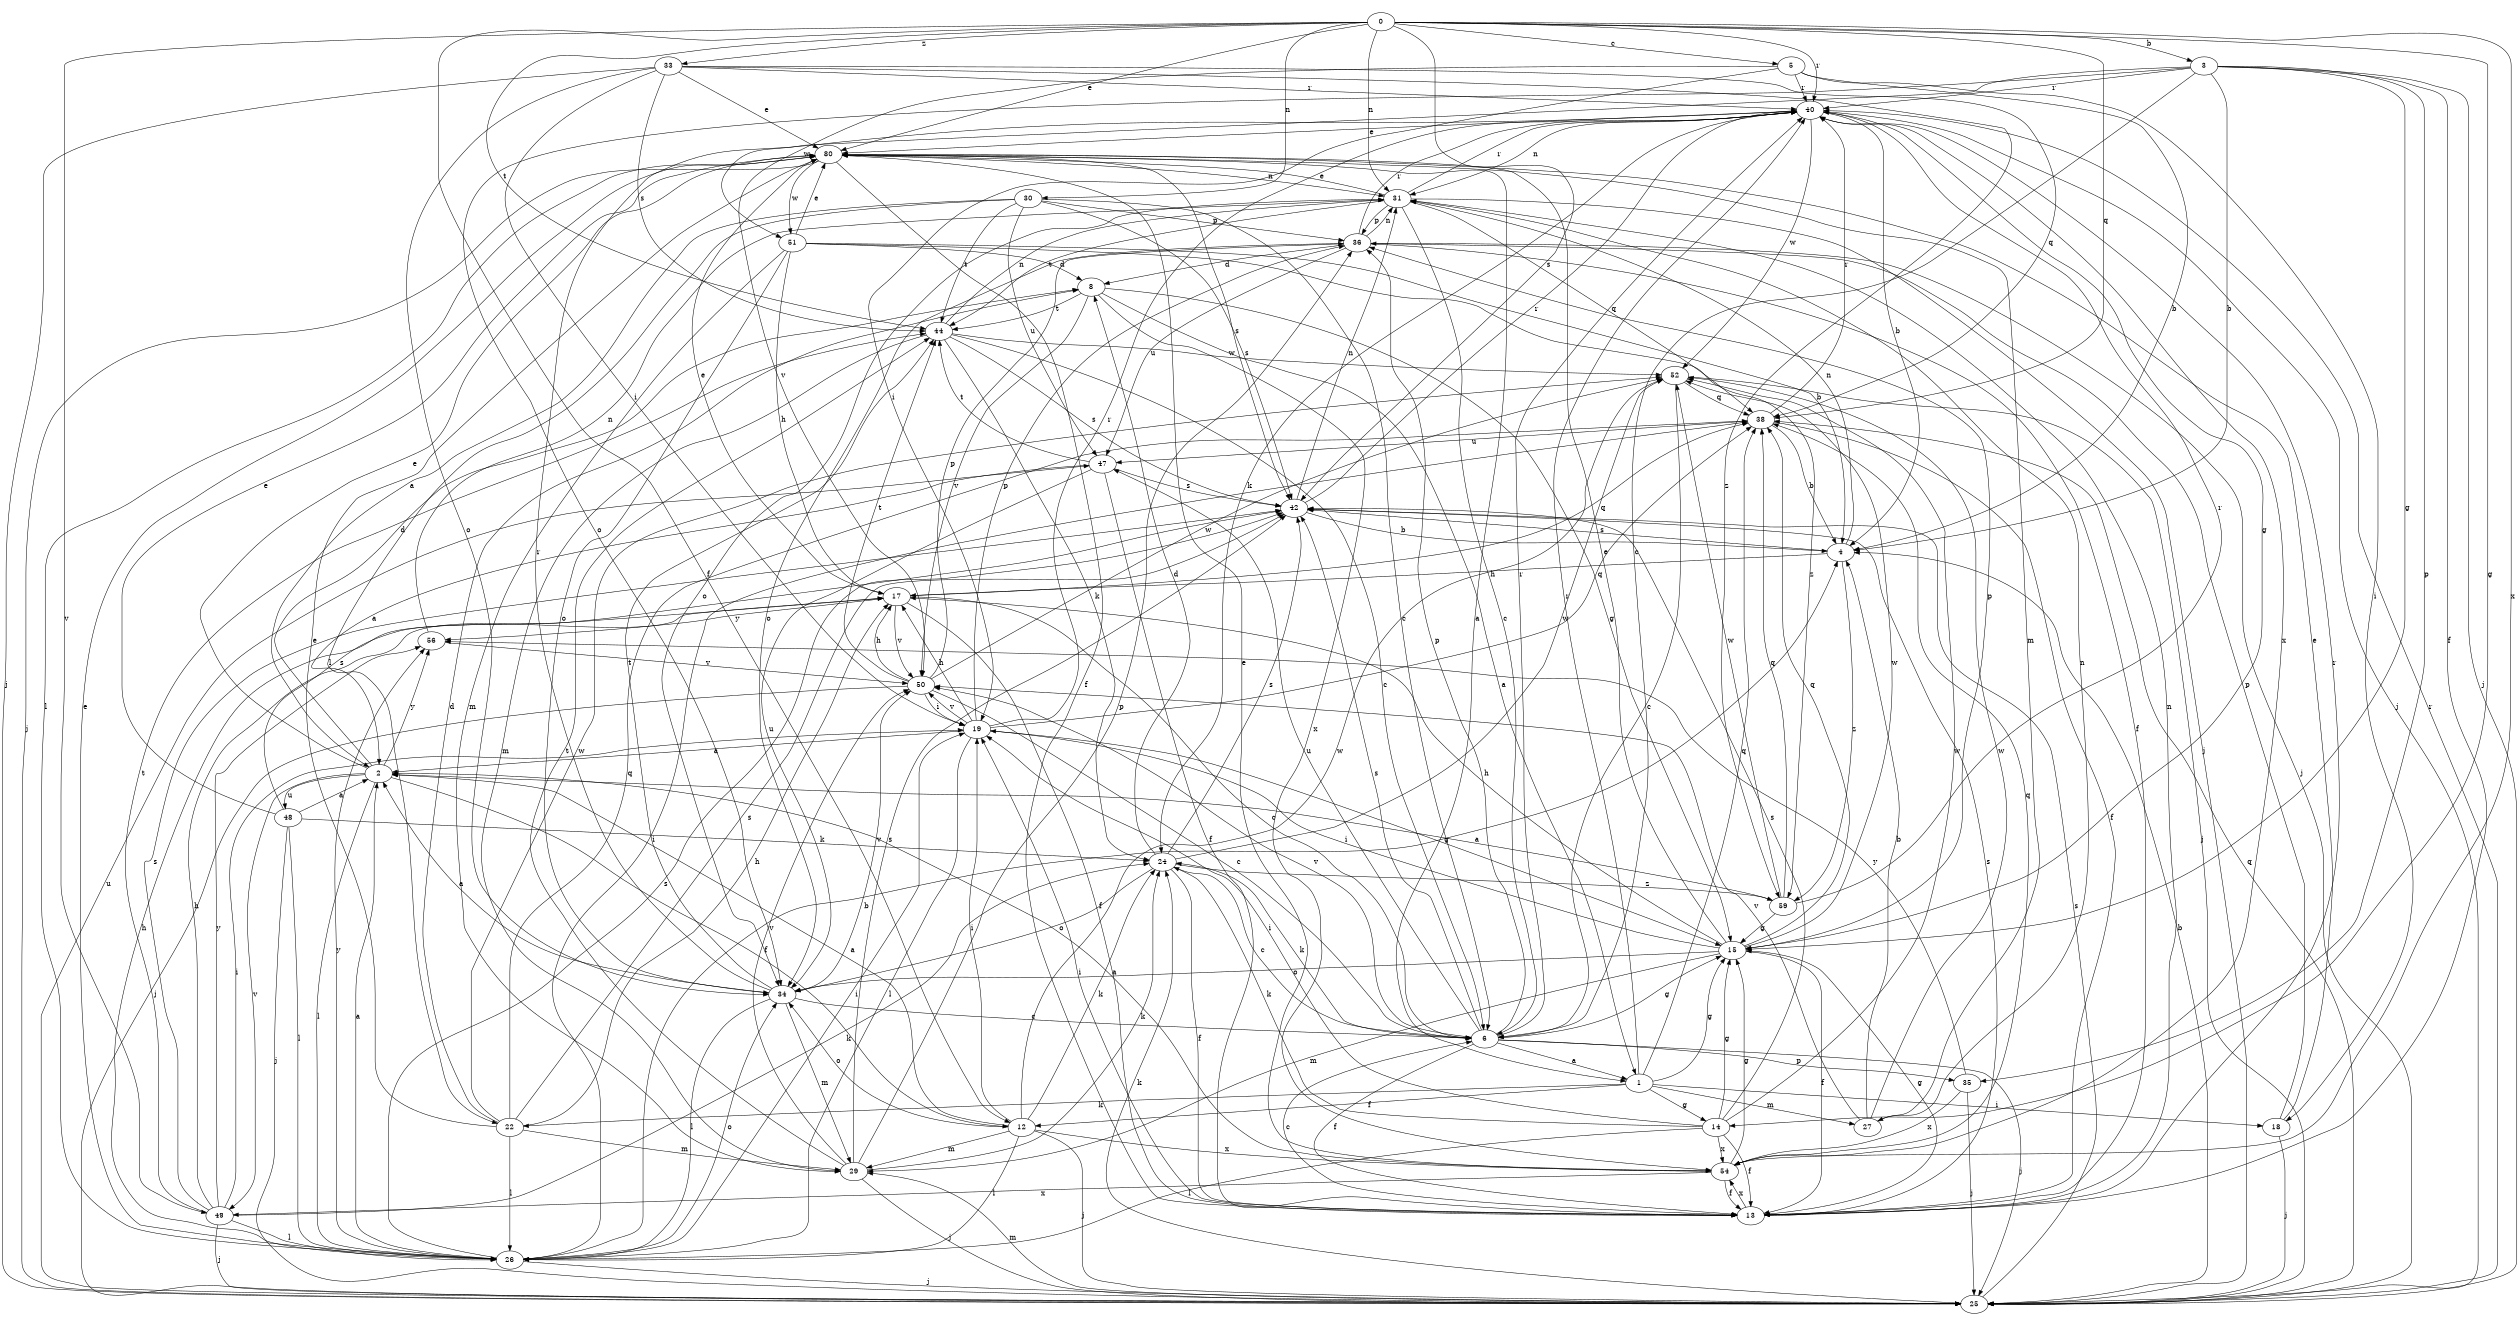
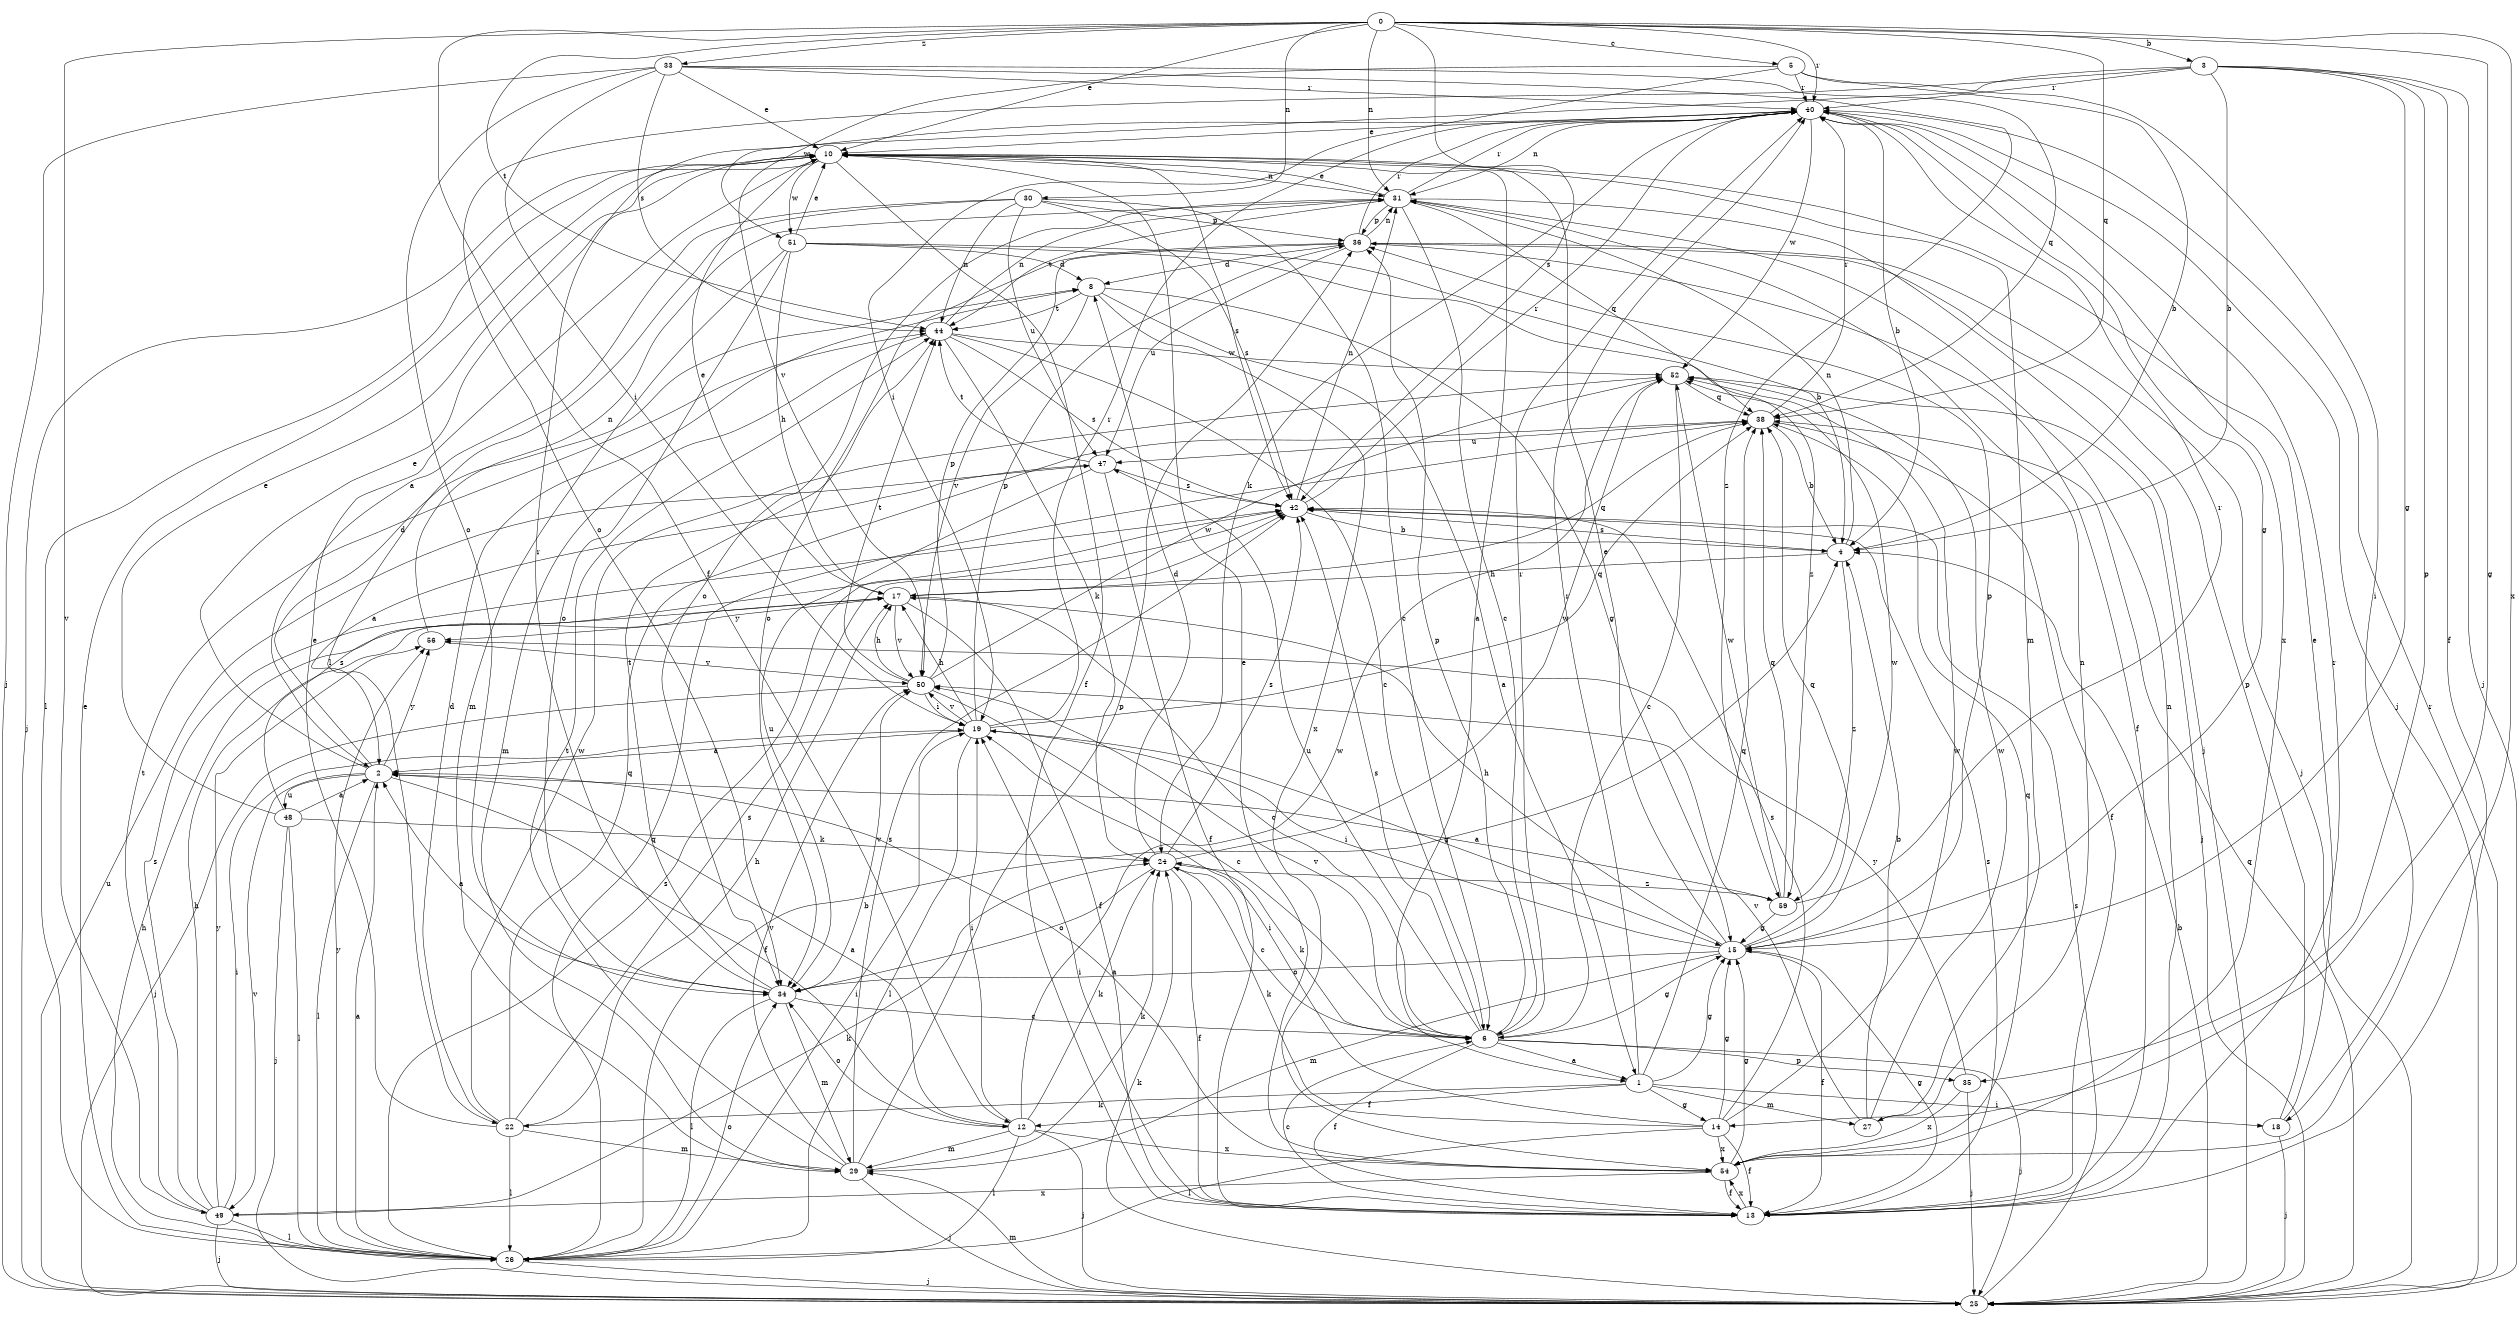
node "80": label "80" -> "10"
edge "30" -> "44": label "t" -> "n"
edge "3" -> "6": removed, label "c"
edge "26" -> "38": label "i" -> "q"
